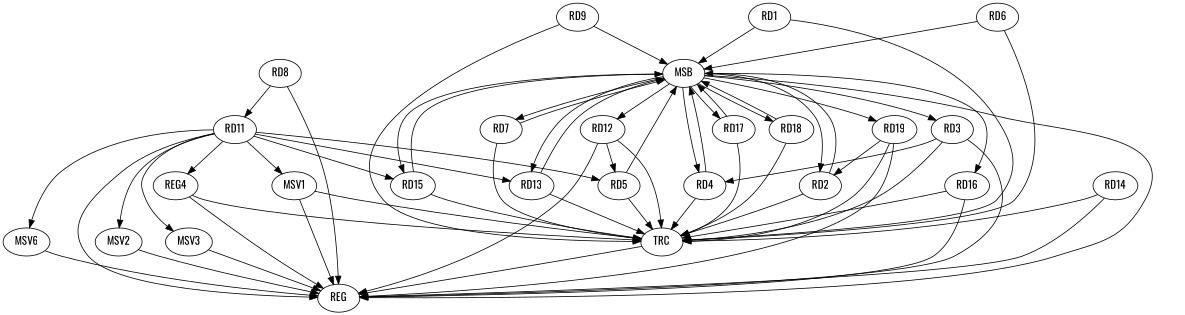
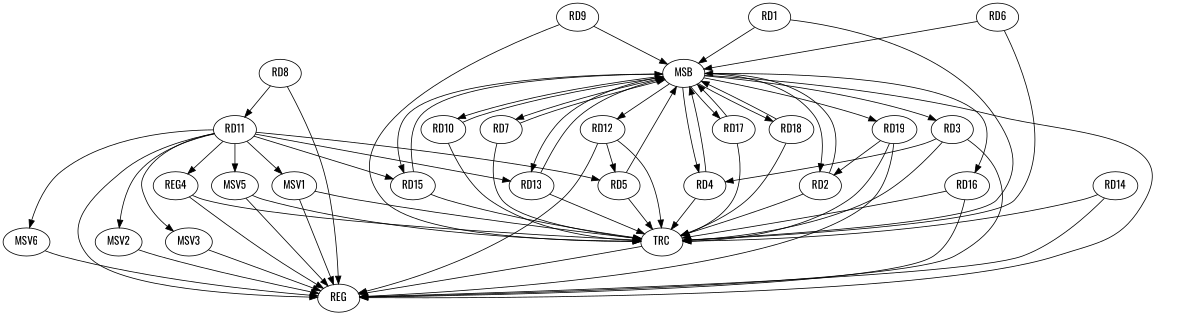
node "RD10": added
node "MSV5": added
